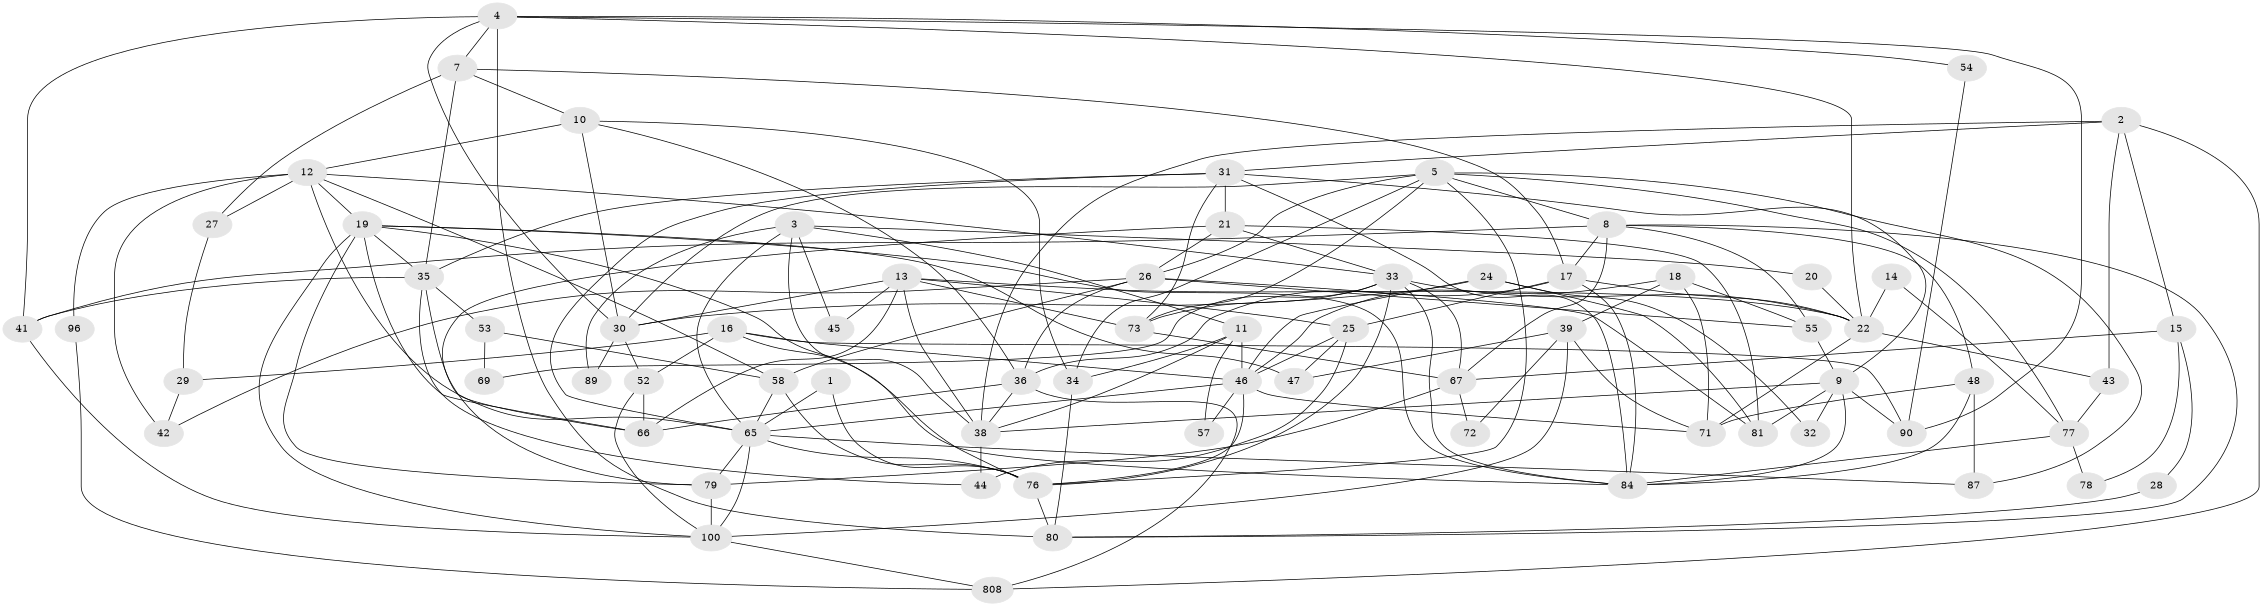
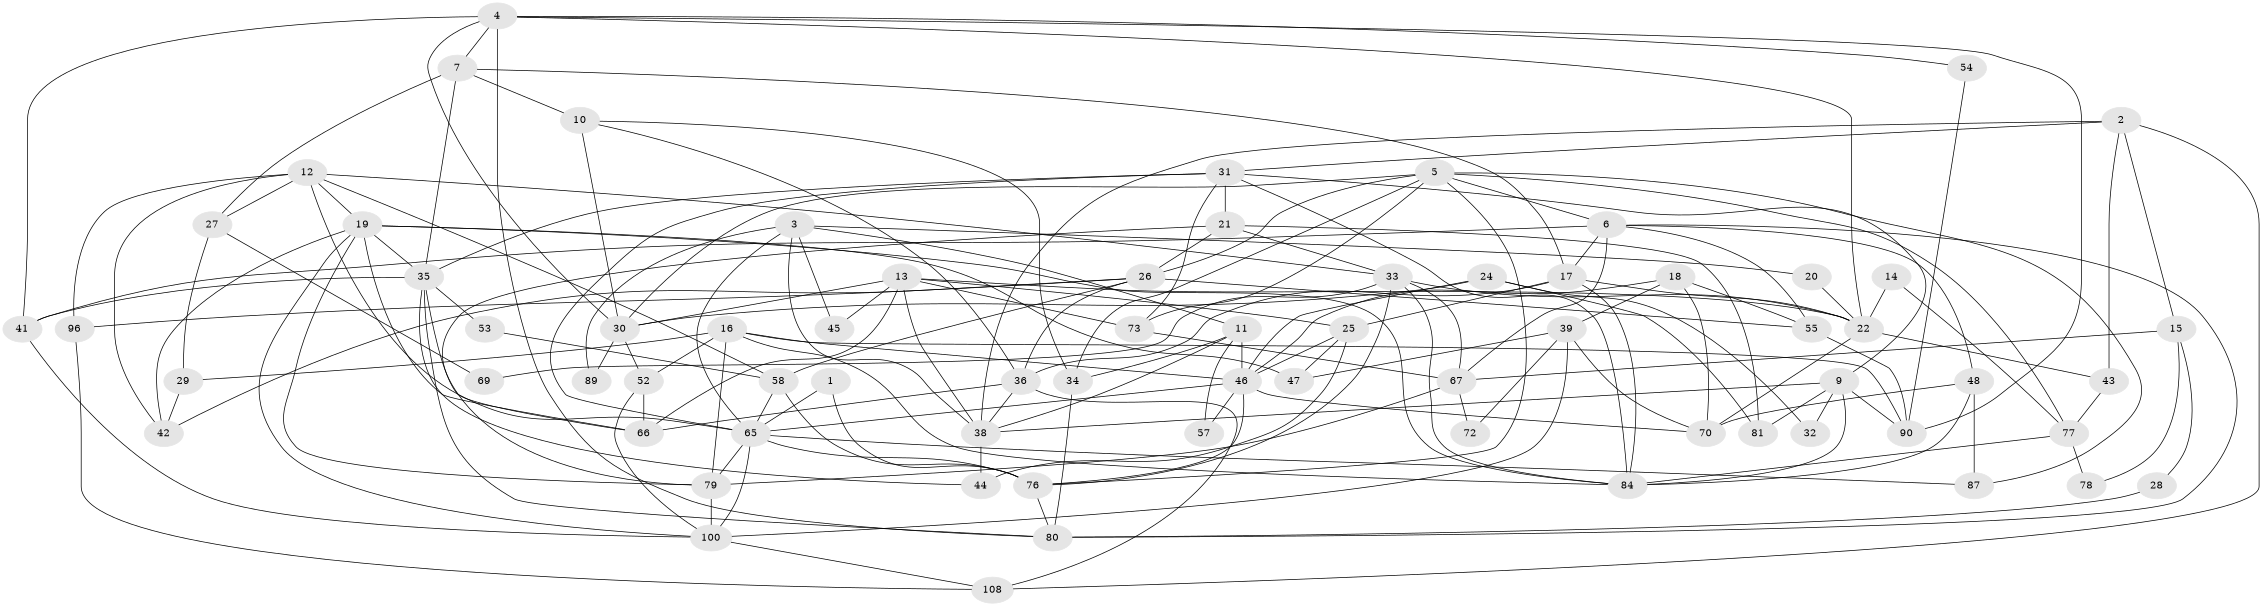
edge "10" -- "12": removed
node "8": label "8" -> "6"
edge "33" -- "73": removed
edge "19" -- "76": now "19" -- "42"
edge "26" -- "81": now "26" -- "96"
edge "55" -- "9": now "55" -- "90"
edge "53" -- "69": now "27" -- "69"
edge "16" -- "79": added
node "71": label "71" -> "70"
edge "35" -- "80": added
node "808": label "808" -> "108"
